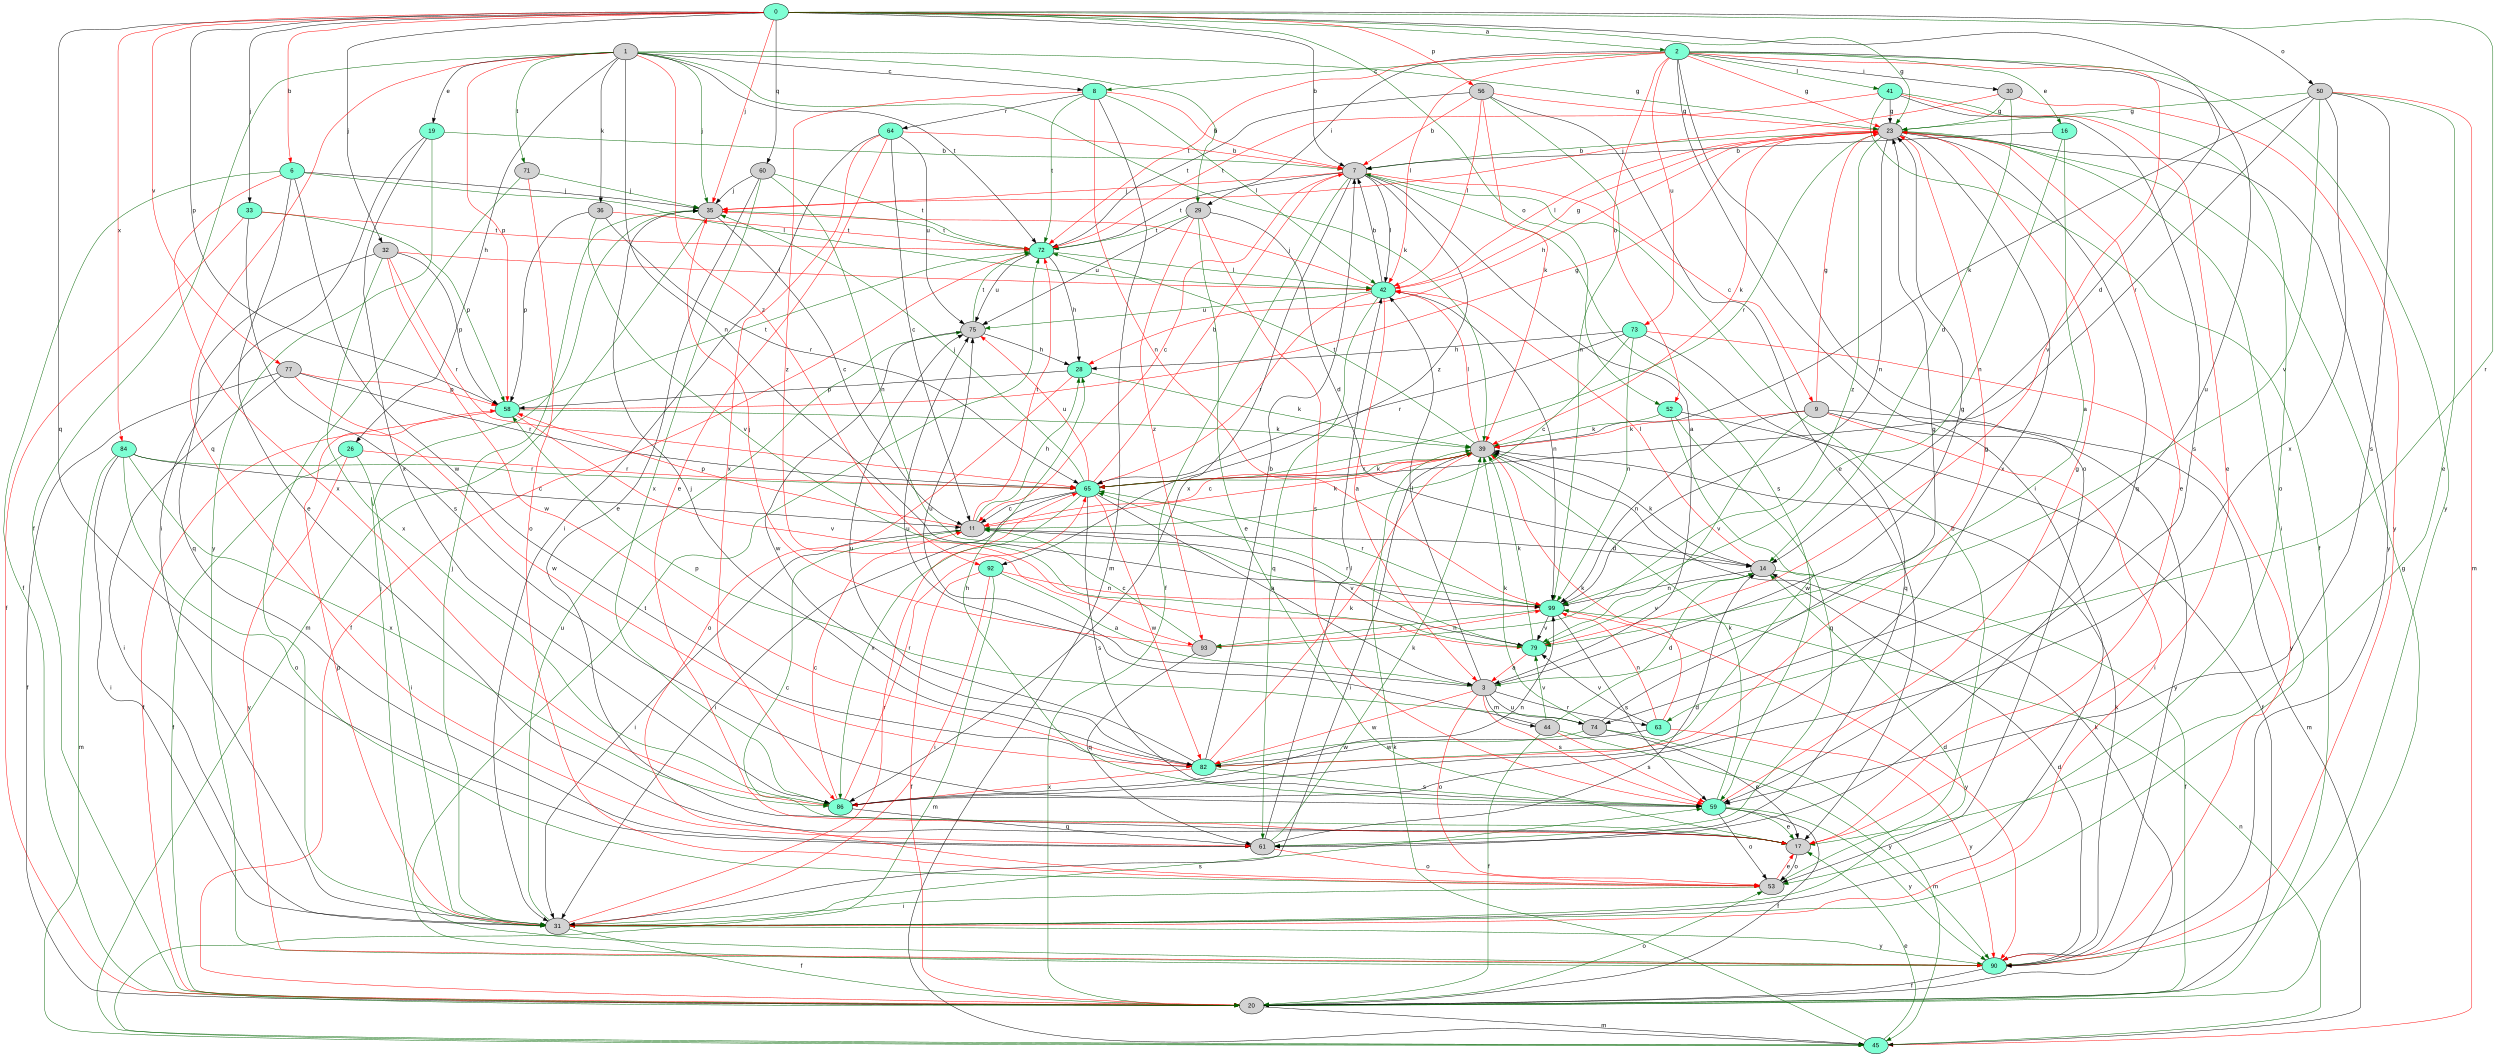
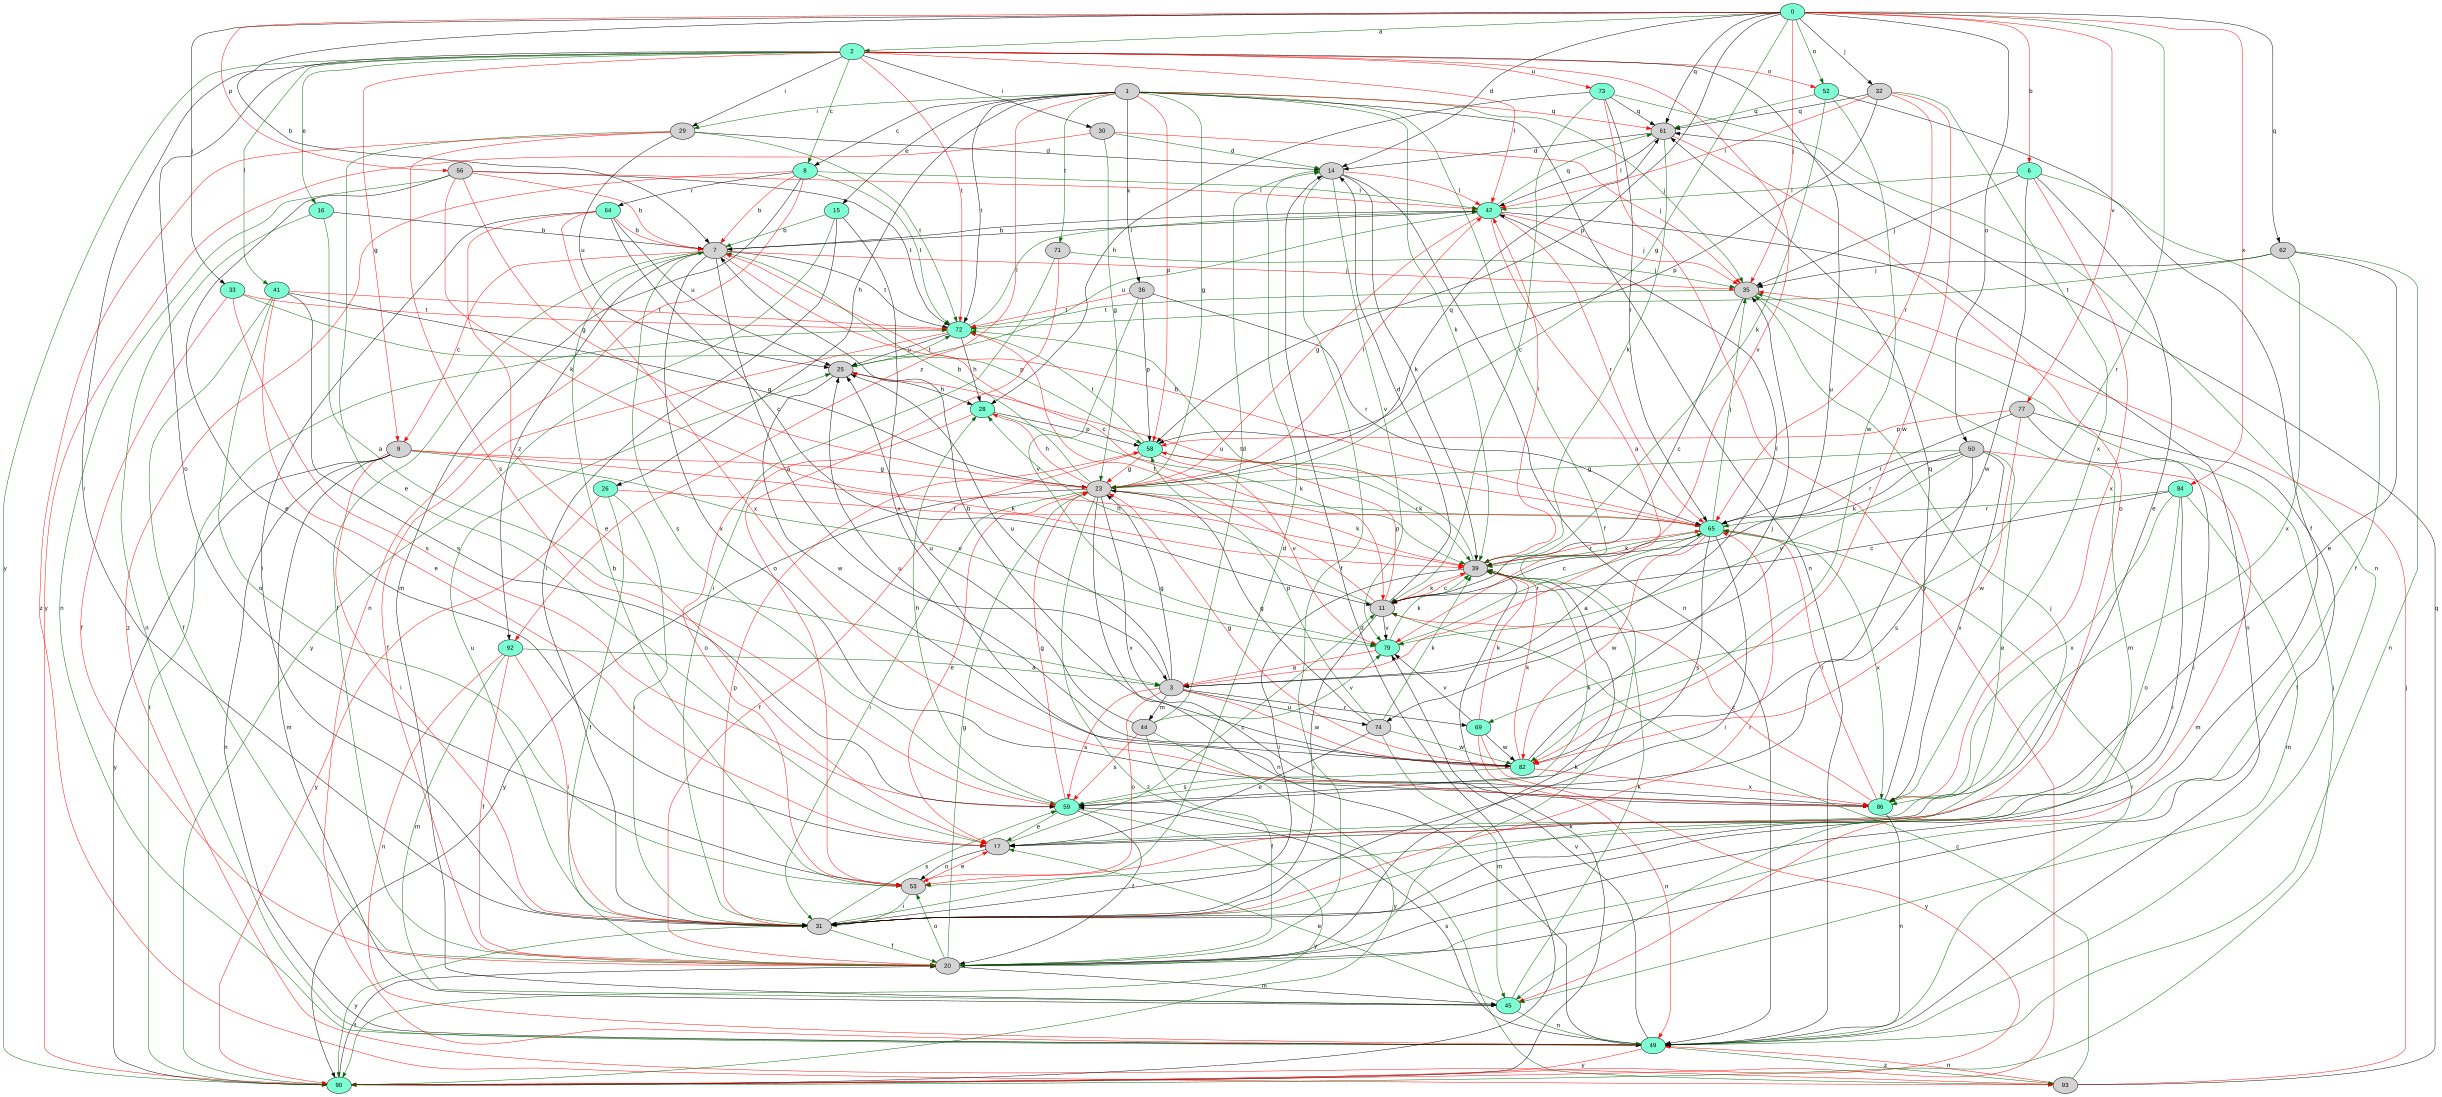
edge "2" -> "23": now "2" -> "9"
node "19": label "19" -> "15"
node "60": label "60" -> "62"
node "75": label "75" -> "25"
node "99": label "99" -> "49"
node "63": label "63" -> "69"
edge "33" -> "59": color black -> red
edge "59" -> "53": removed, label "o"
